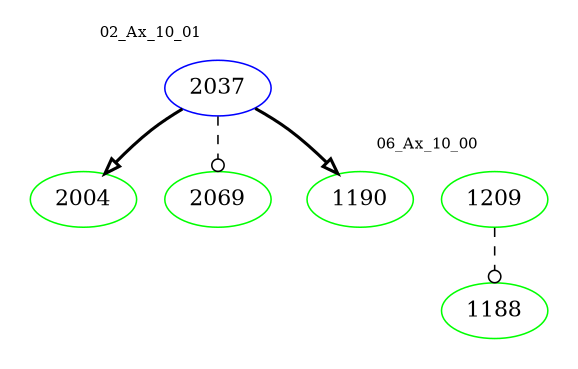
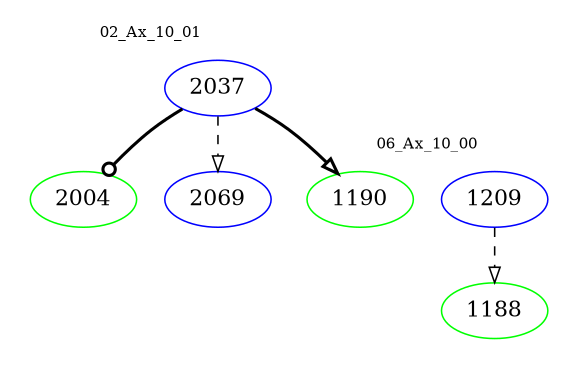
edge "2037" -> "2004": arrowhead onormal -> odot
edge "2037" -> "2069": arrowhead odot -> onormal
node "2069": color green -> blue
node "1209": color green -> blue
edge "1209" -> "1188": arrowhead odot -> onormal
